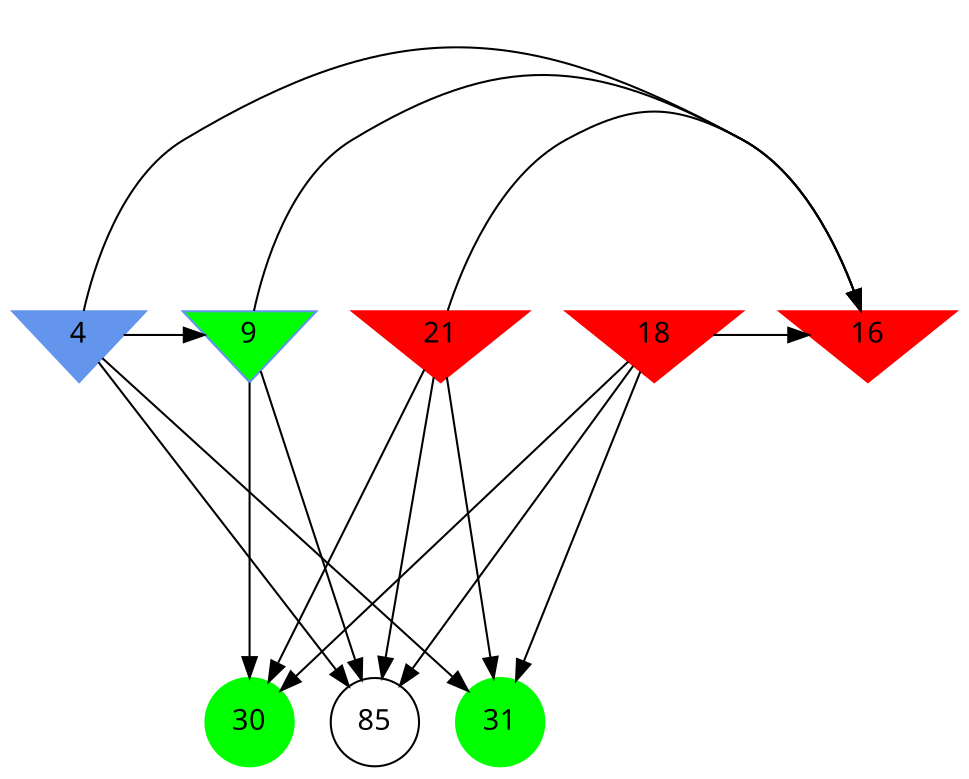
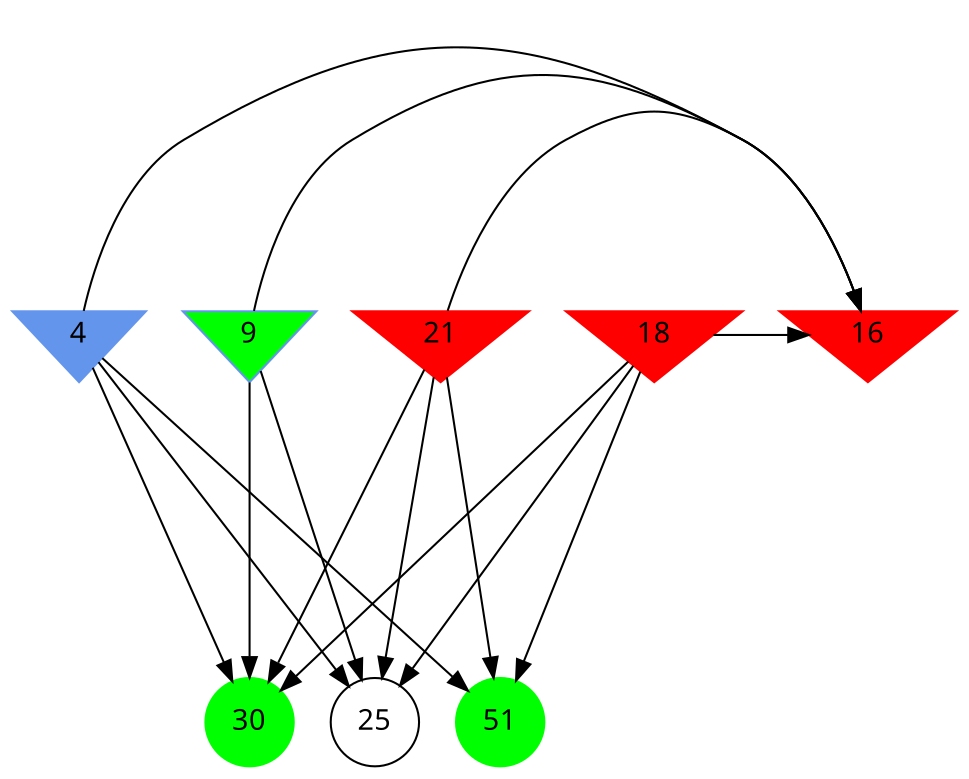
edge "4" -> "9": now "4" -> "30"
node "85": label "85" -> "25"
node "31": label "31" -> "51"
